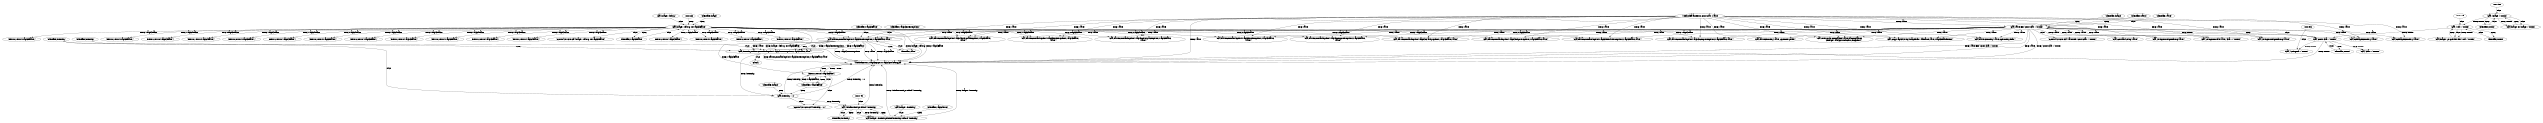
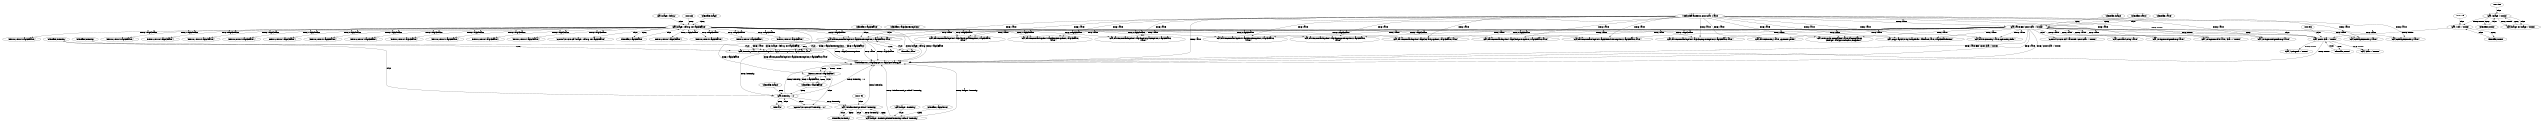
edge "(MethodParameterIn,const char *value)" -> "(Call,StringToDouble(value,(char **) NULL))": label "DDG: value" -> "DDG: NULL"
edge "1000193" -> "(Call,(StringInfo *) NULL)": now "1000193" -> "(Call,(const char *) NULL)"
node "(Call,image->properties == (void *) NULL)": removed
node "(Block,)": removed
node "(Literal,0)": added
